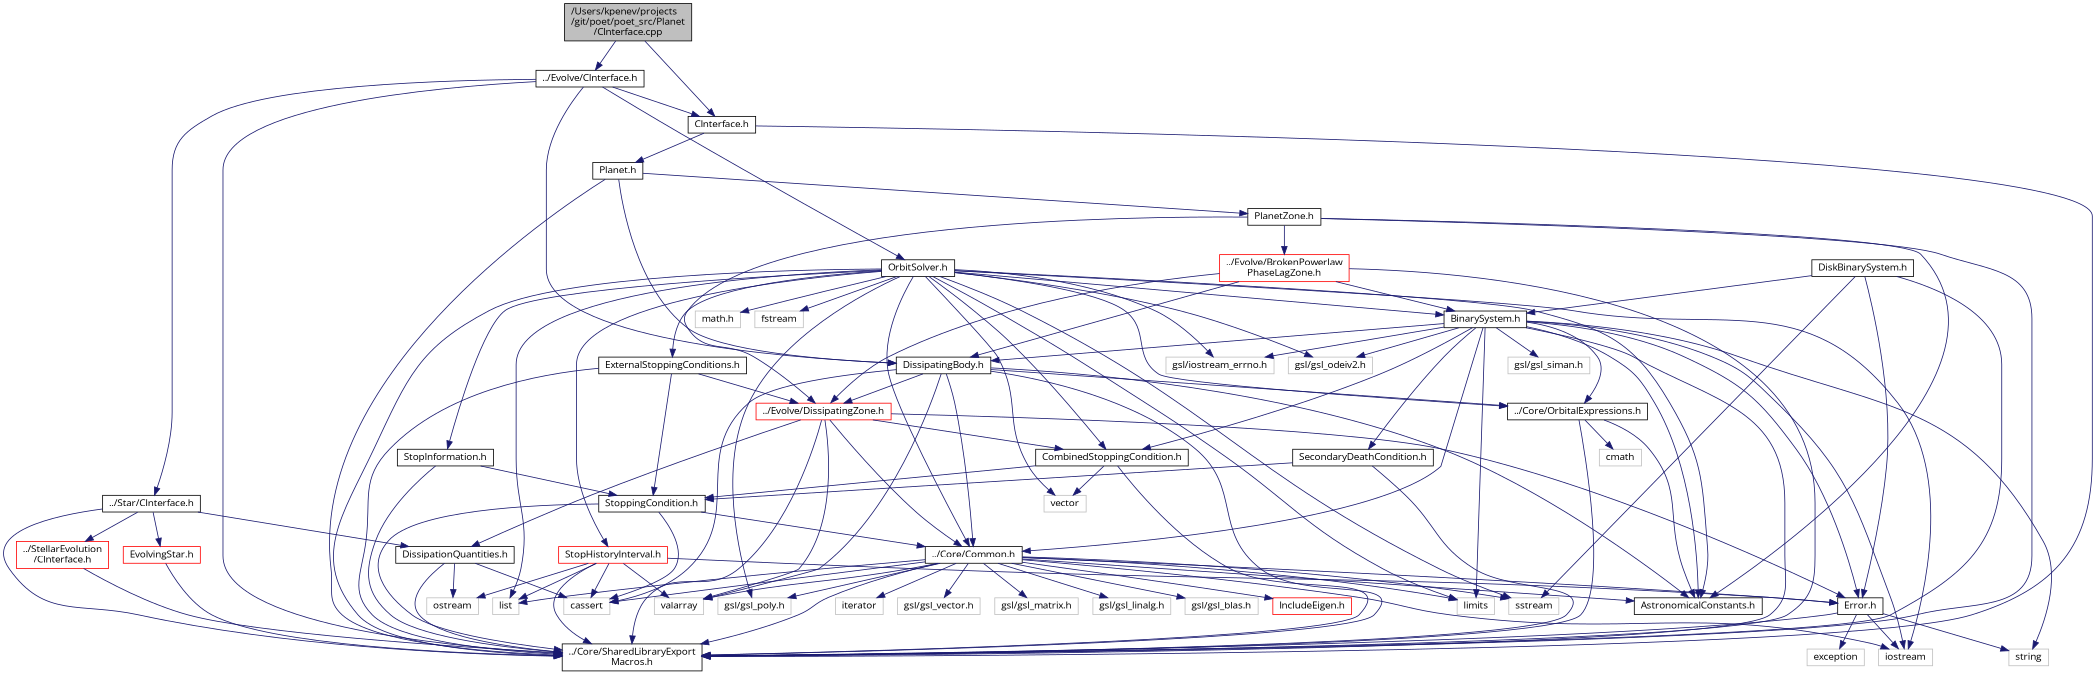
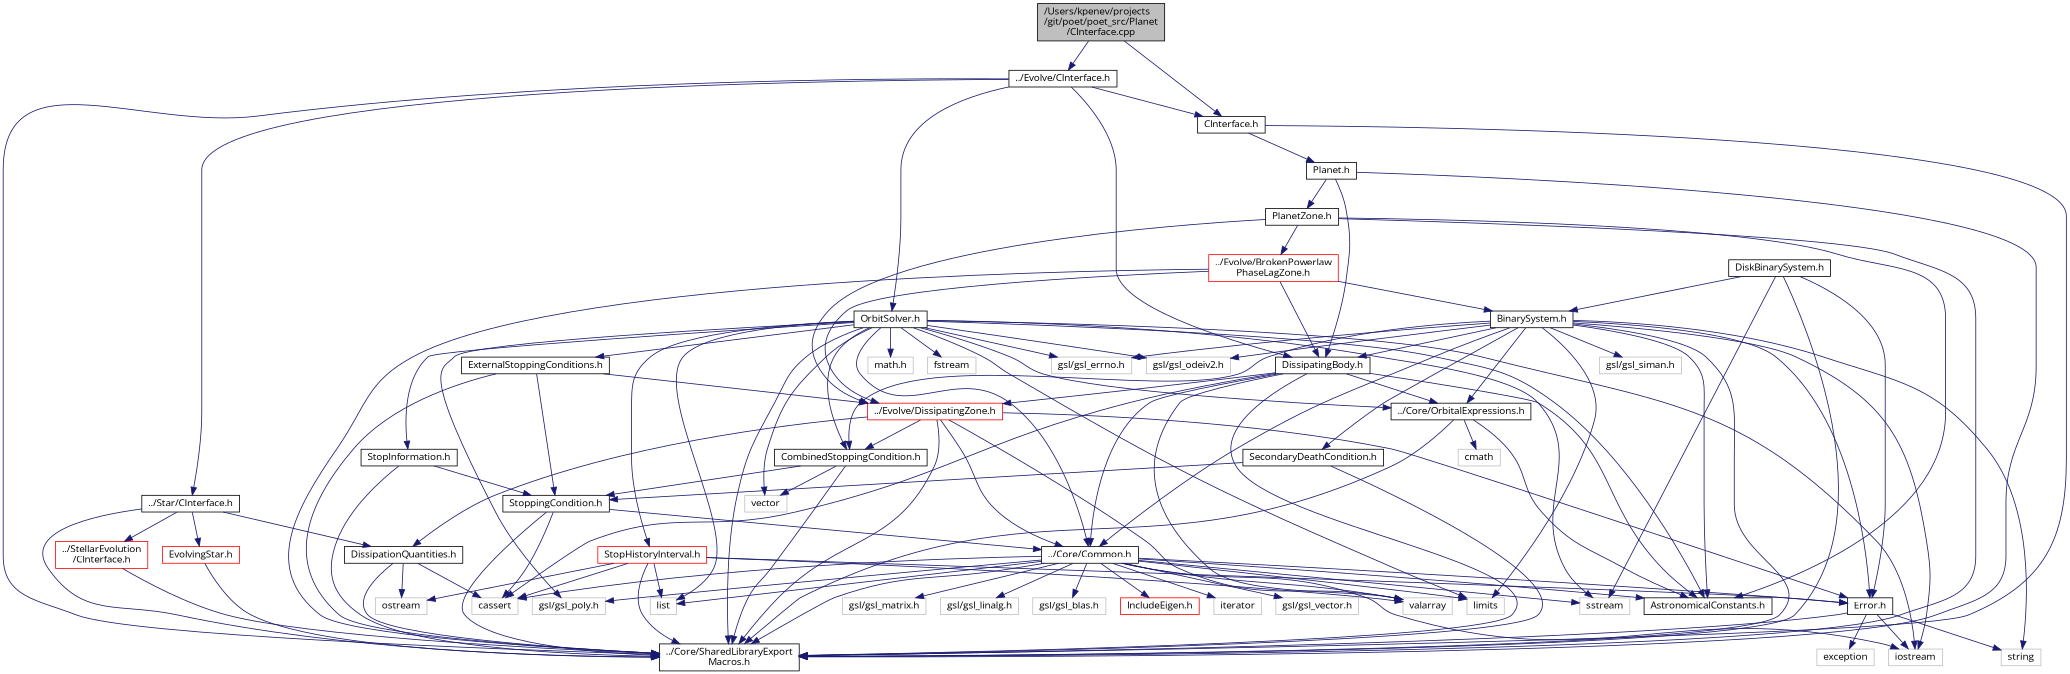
edge "OrbitSolver.h" -> "BinarySystem.h": removed
node "gsl/iostream_errno.h": label "gsl/iostream_errno.h" -> "gsl/gsl_errno.h"
